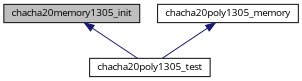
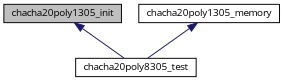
node "chacha20memory1305_init": label "chacha20memory1305_init" -> "chacha20poly1305_init"
node "chacha20poly1305_test": label "chacha20poly1305_test" -> "chacha20poly8305_test"
